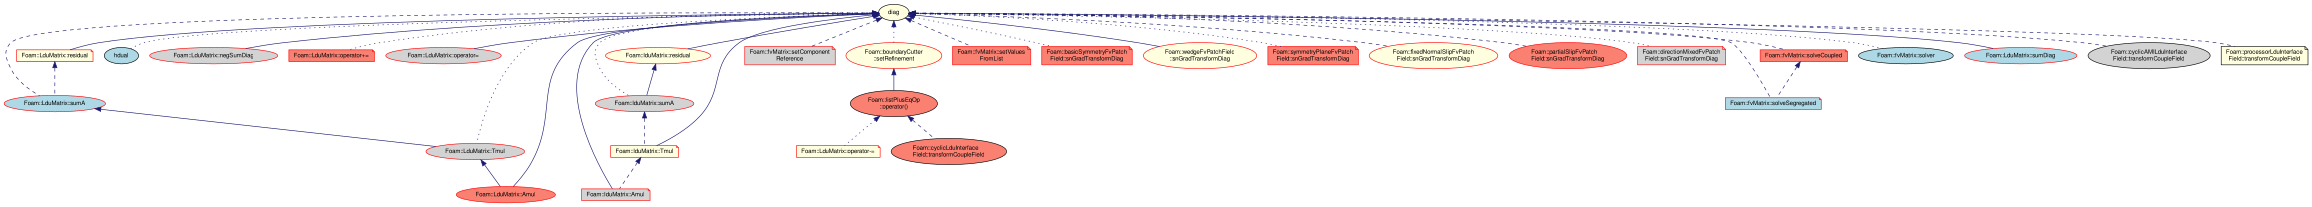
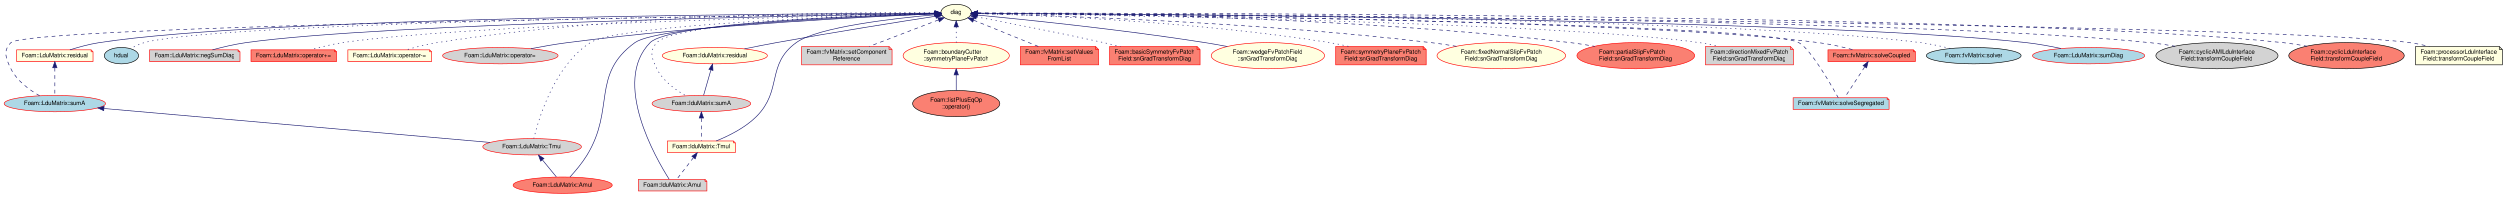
node "Foam::LduMatrix::negSumDiag": shape ellipse -> note
node "Foam::boundaryCutter ::setRefinement": label "Foam::boundaryCutter ::setRefinement" -> "Foam::boundaryCutter ::symmetryPlaneFvPatch"
edge "Foam::cyclicLduInterface Field::transformCoupleField" -> "Foam::listPlusEqOp ::operator()": now "Foam::cyclicLduInterface Field::transformCoupleField" -> "diag"
edge "Foam::LduMatrix::operator-=" -> "Foam::listPlusEqOp ::operator()": now "Foam::LduMatrix::operator-=" -> "diag"
